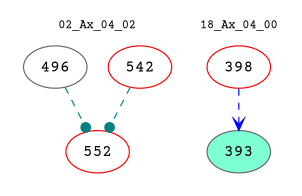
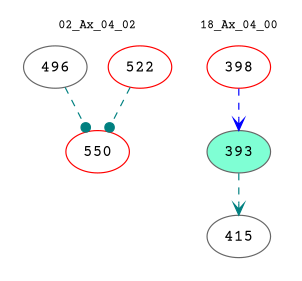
node "542": label "542" -> "522"
node "552": label "552" -> "550"
node "415": added
